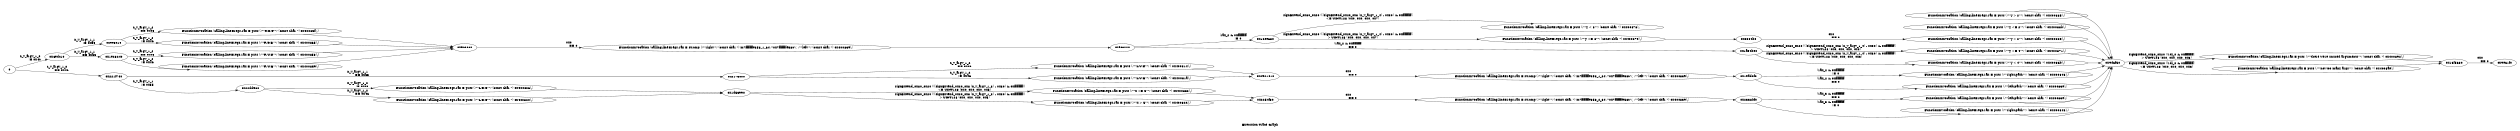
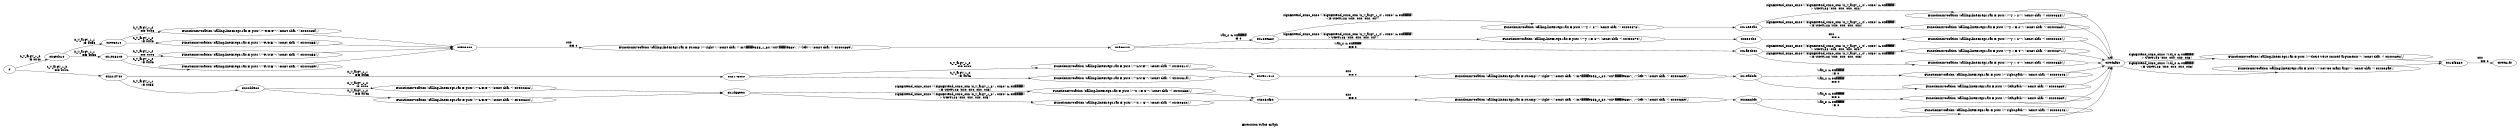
node "0x16ee4a0": added
